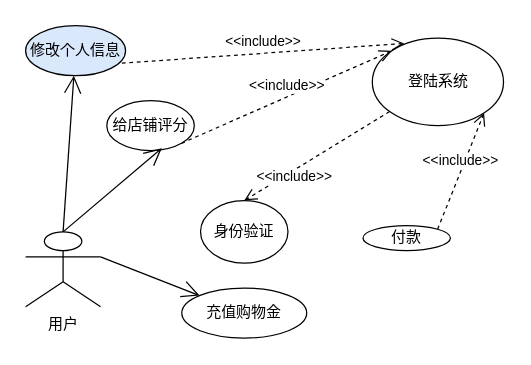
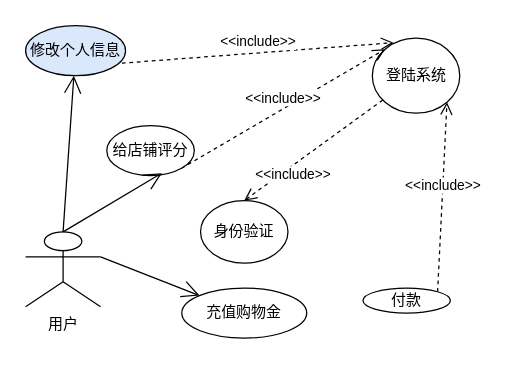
node "登陆系统": size 131x88 -> 88x75
node "给店铺评分": moved (151, 126) -> (151, 151)
node "付款": moved (407, 238) -> (407, 301)
